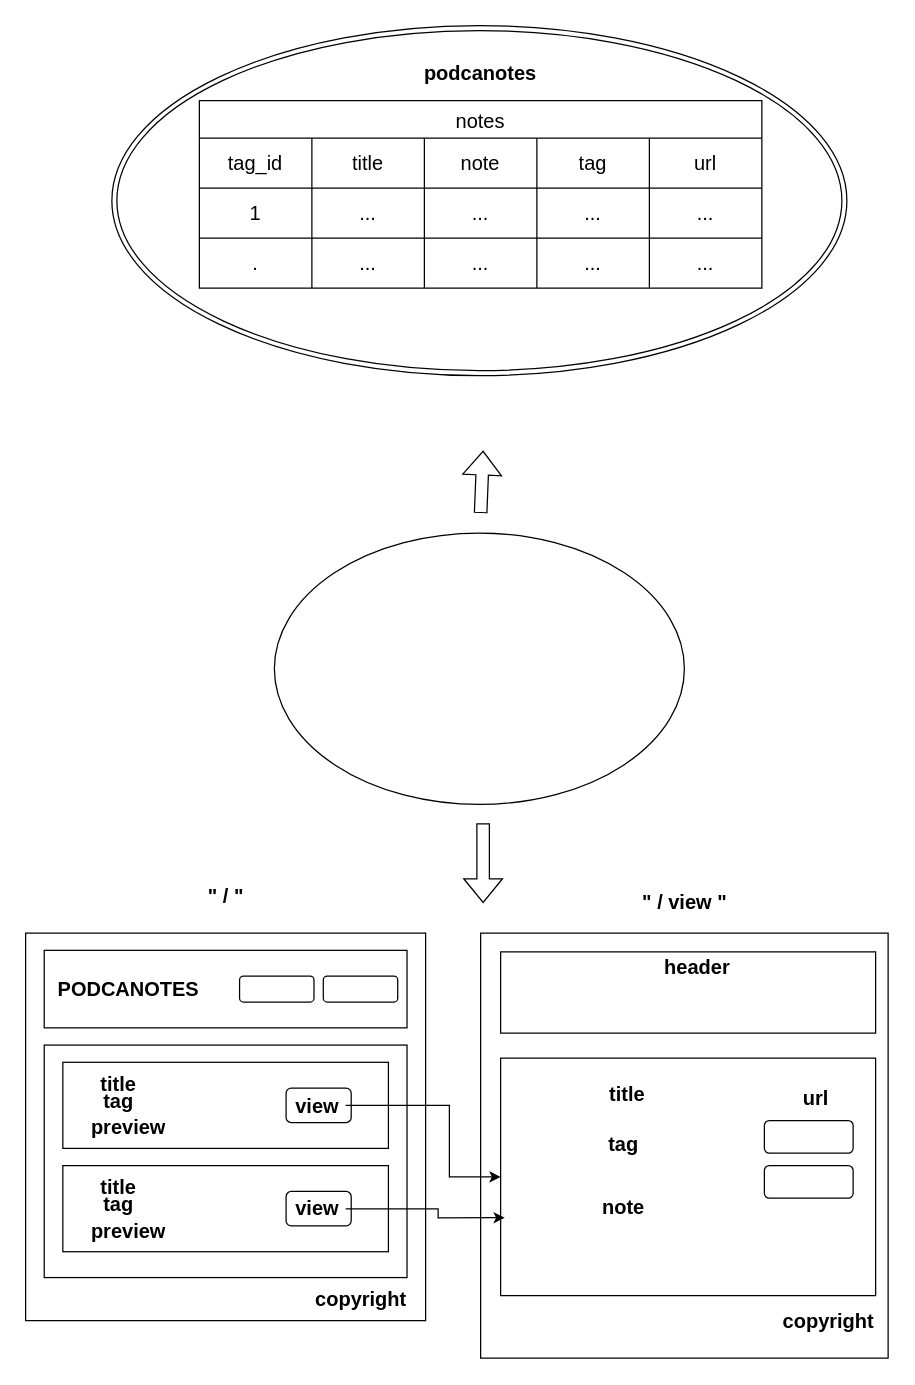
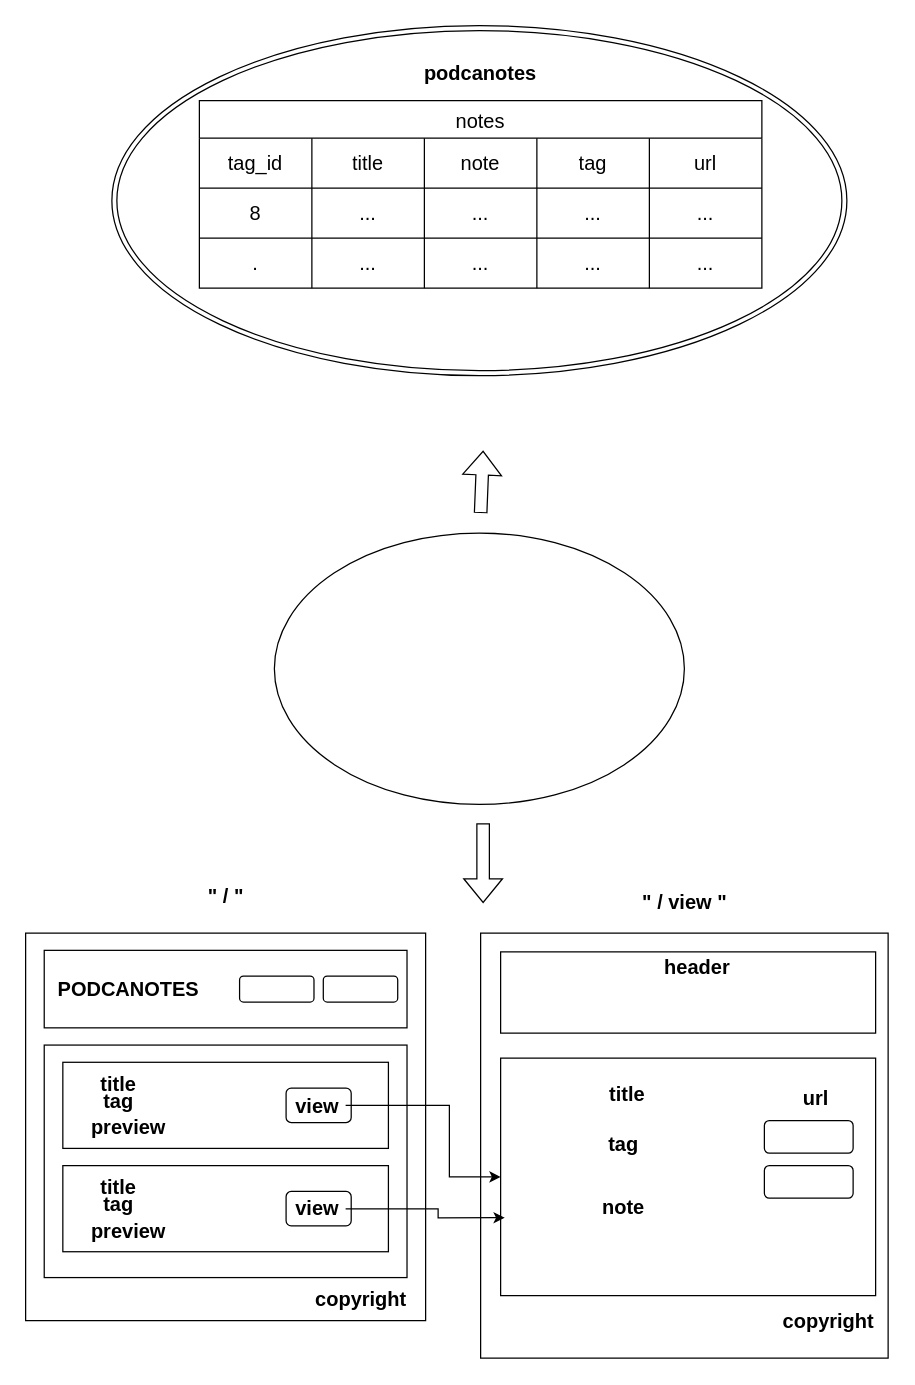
node "1": label "1" -> "8"
